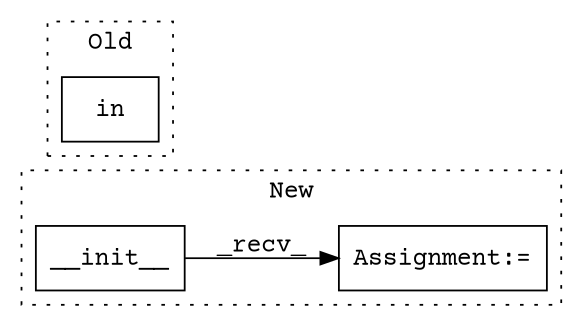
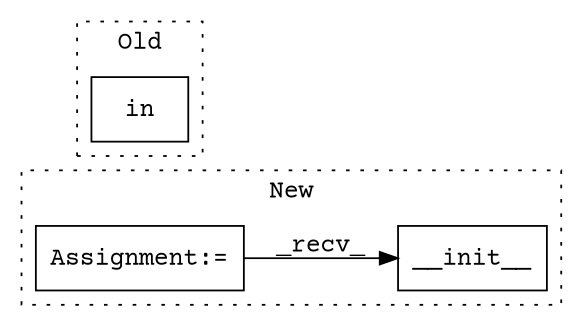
edge "__init__" -> "Assignment:=": reversed
